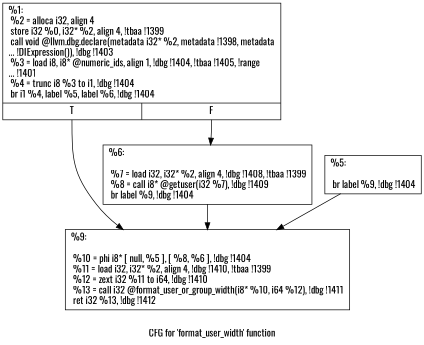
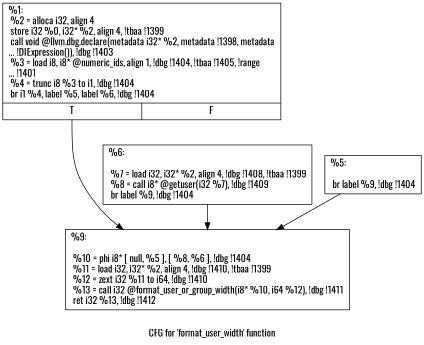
edge "%1:" -> "%6:": removed
